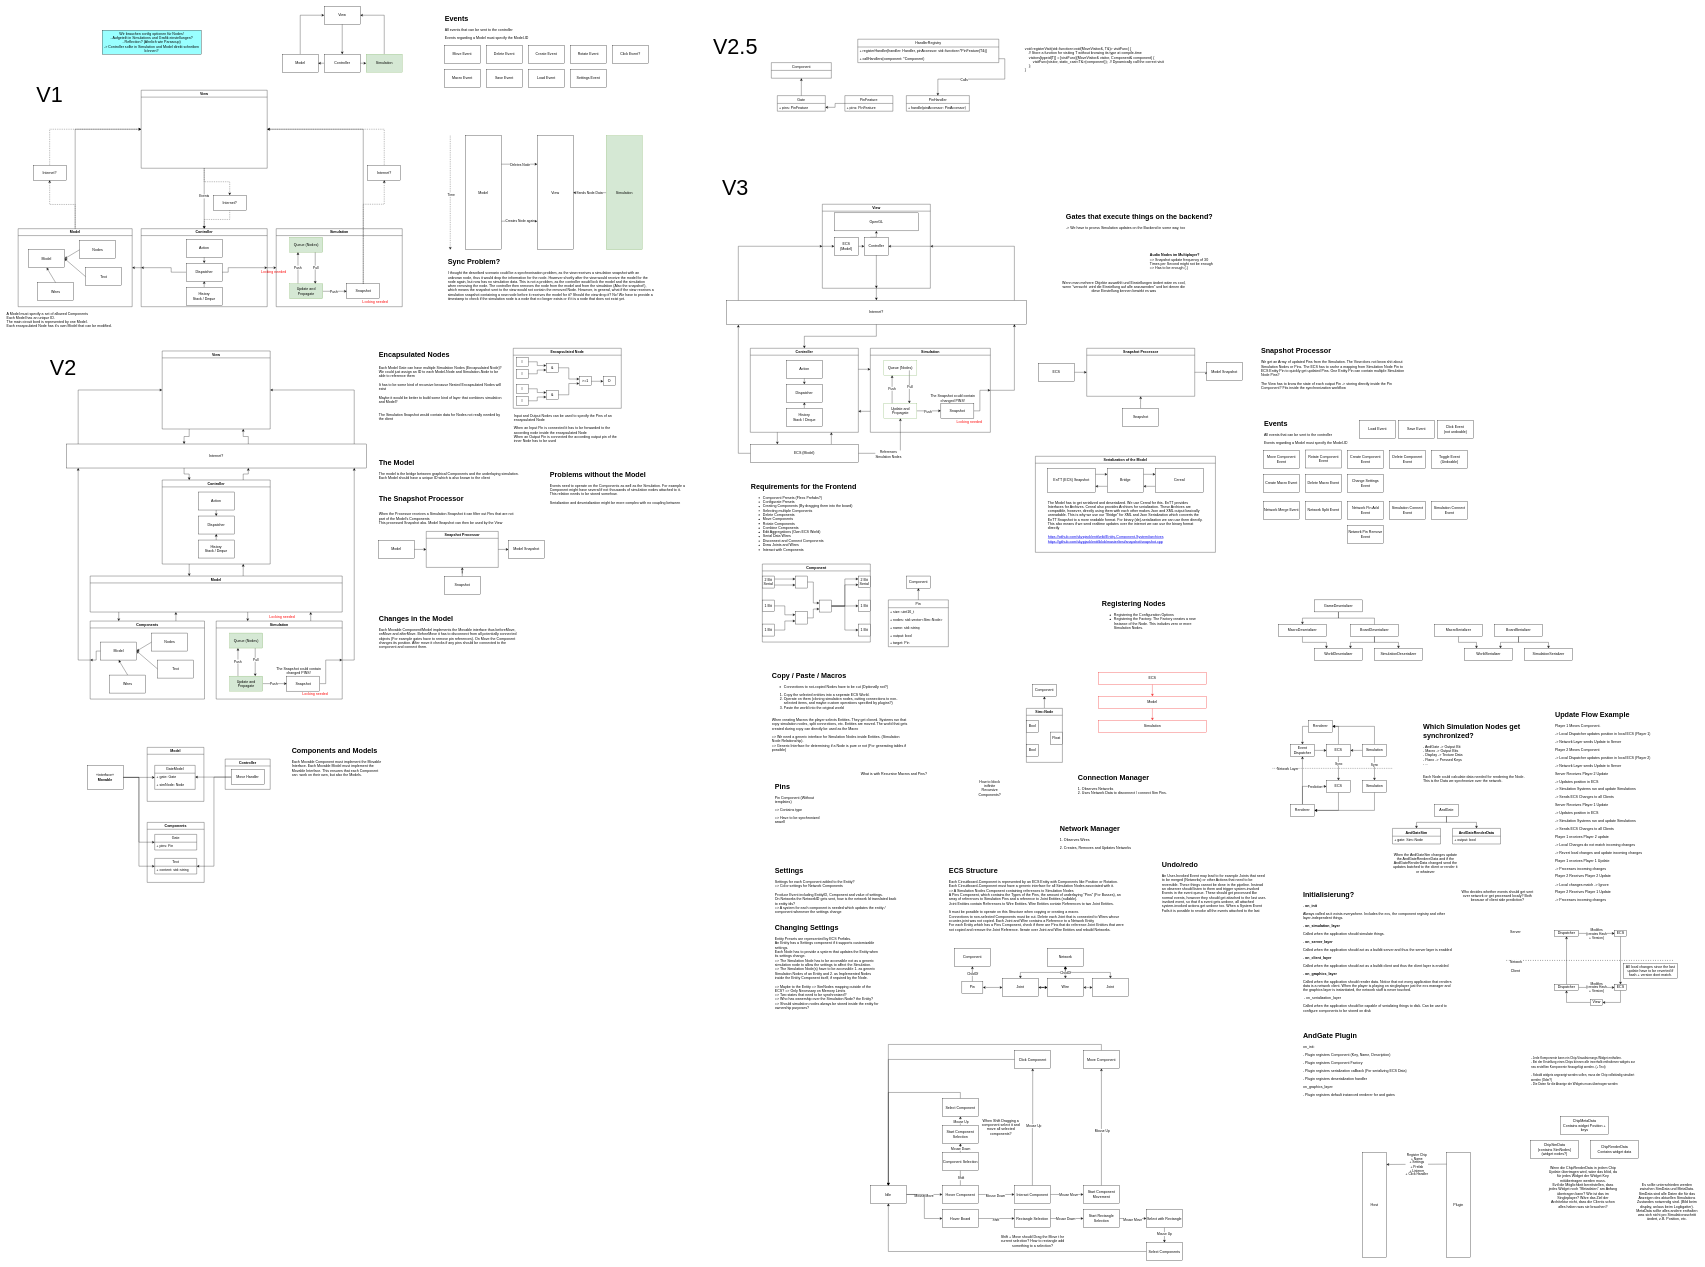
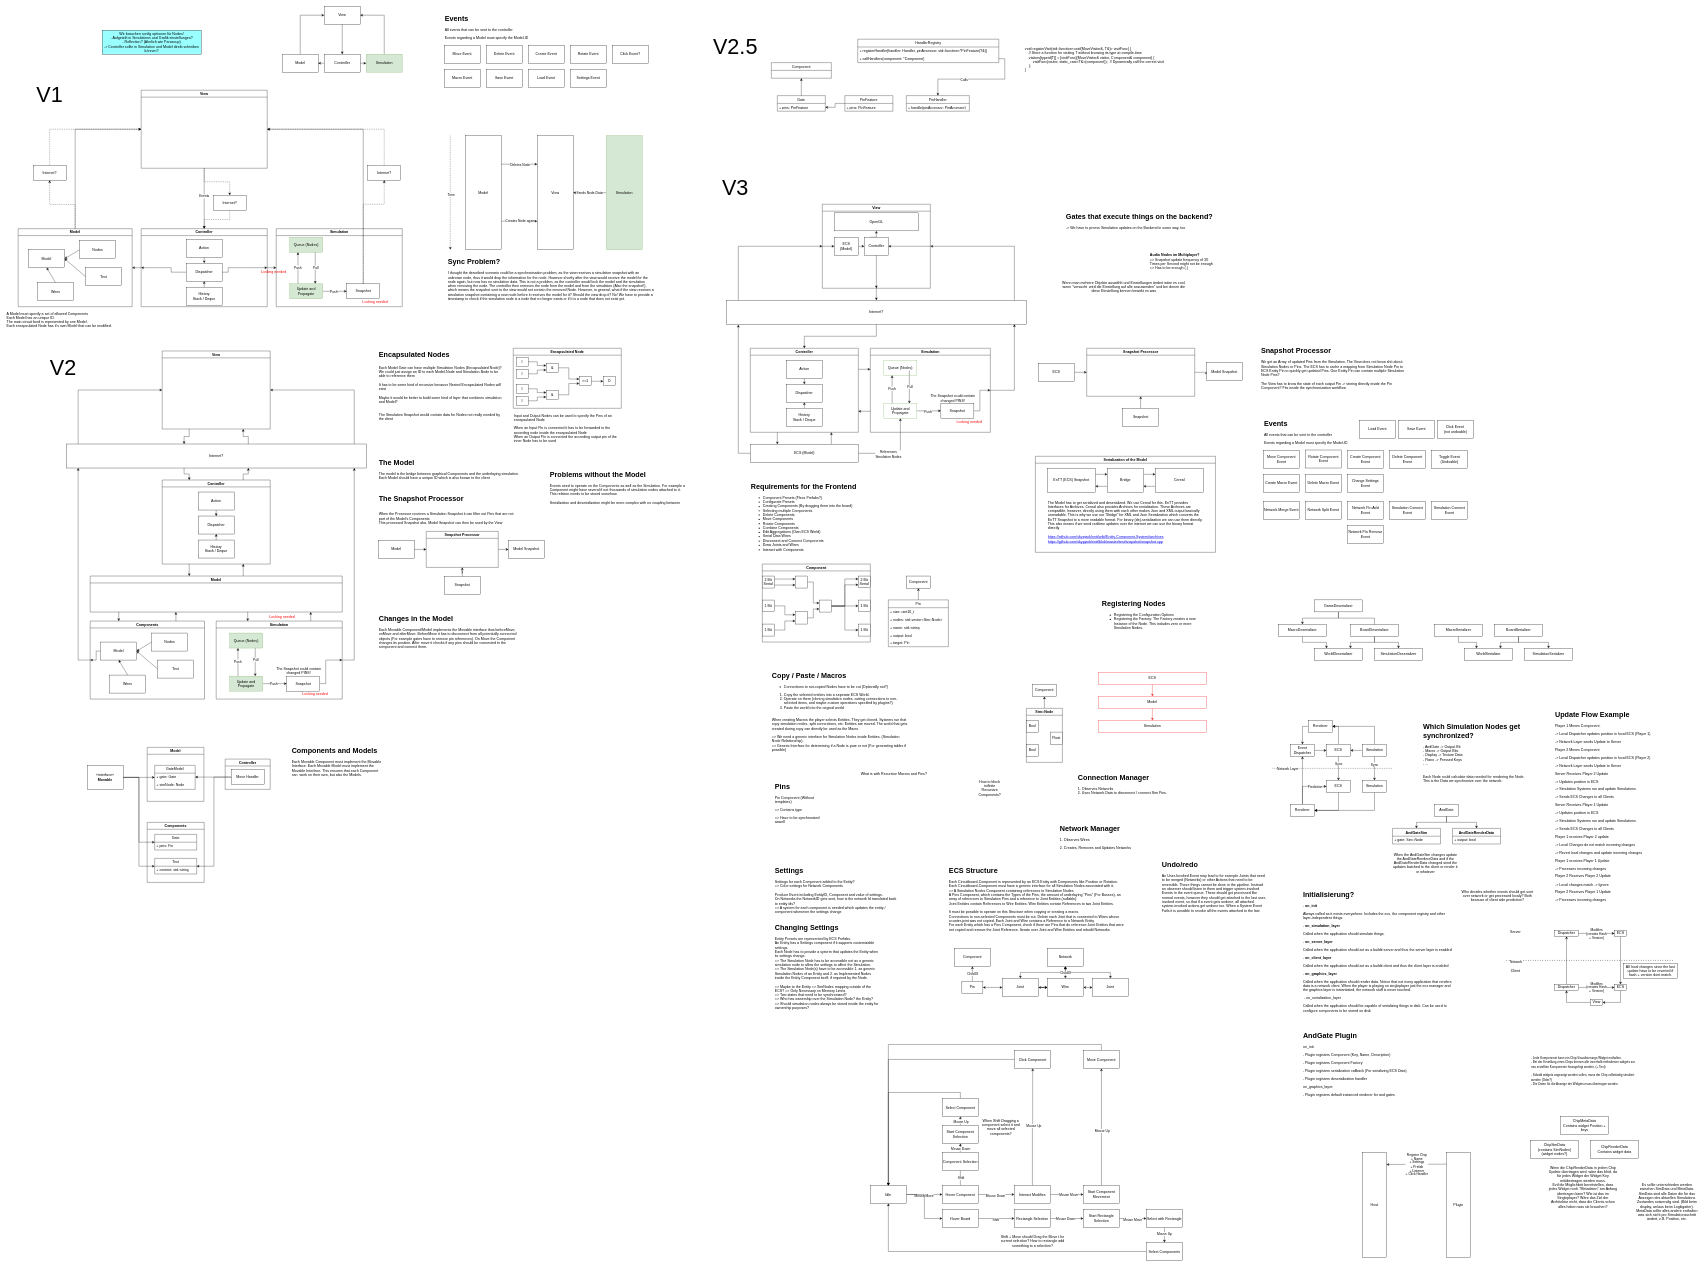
node "Interact Component": label "Interact Component" -> "Interact Modifies"
